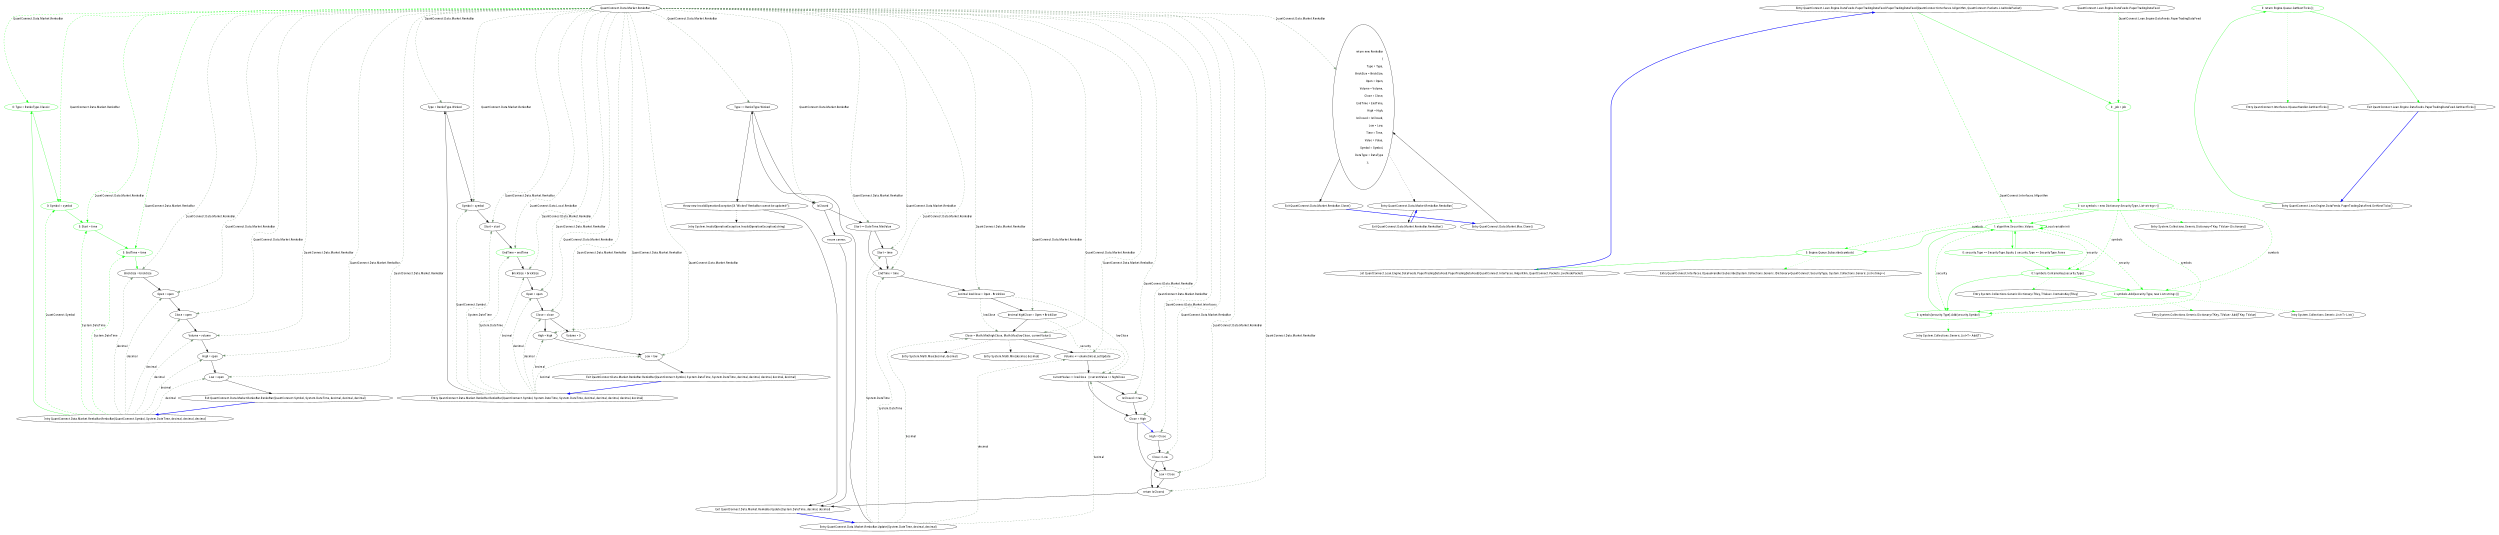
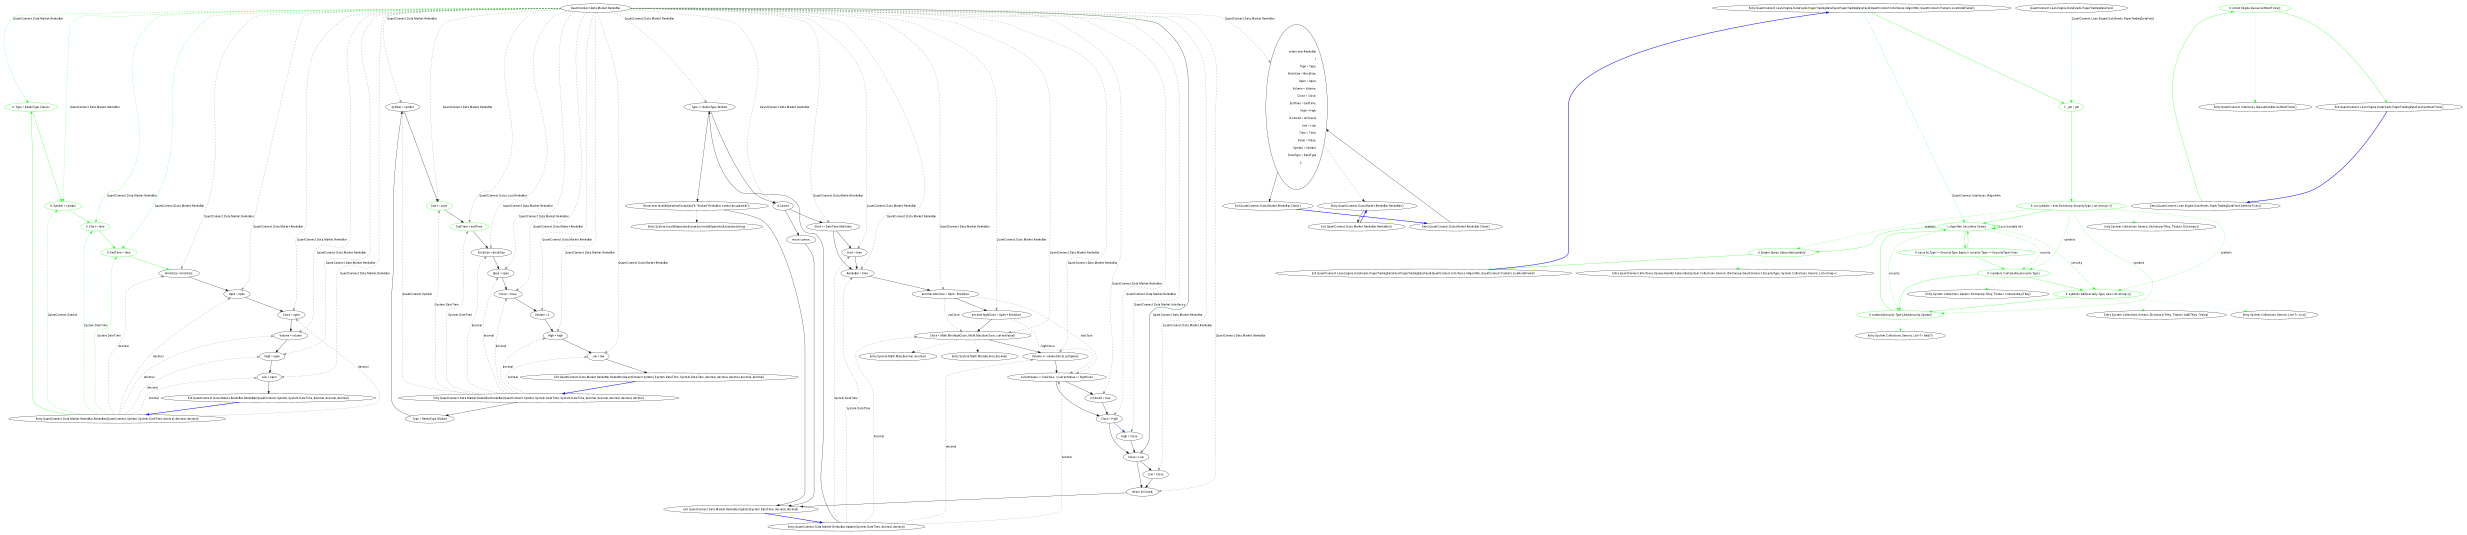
edge "QuantConnect.Data.Market.RenkoBar" -> "Close < Low": style dashed -> bold
edge "QuantConnect.Data.Market.RenkoBar" -> "Type = RenkoType.Wicked": removed, label "QuantConnect.Data.Market.RenkoBar"
node "Start = start": color black -> green
node "Entry QuantConnect.Data.Market.Max.Clone()": label "Entry QuantConnect.Data.Market.Max.Clone()" -> "Entry QuantConnect.Data.Market.RenkoBar.Clone()"
node "EndTime = time": label "EndTime = time" -> "RenkoBar = time"
edge "Close = close" -> "High = high": now "Volume = 0" -> "High = high"
edge "decimal highClose = Open + BrickSize" -> "currentValue <= lowClose  || currentValue >= highClose": label "security" -> "highClose"
edge "Close > High" -> "Low = Close": now "Close > High" -> "Close < Low"
